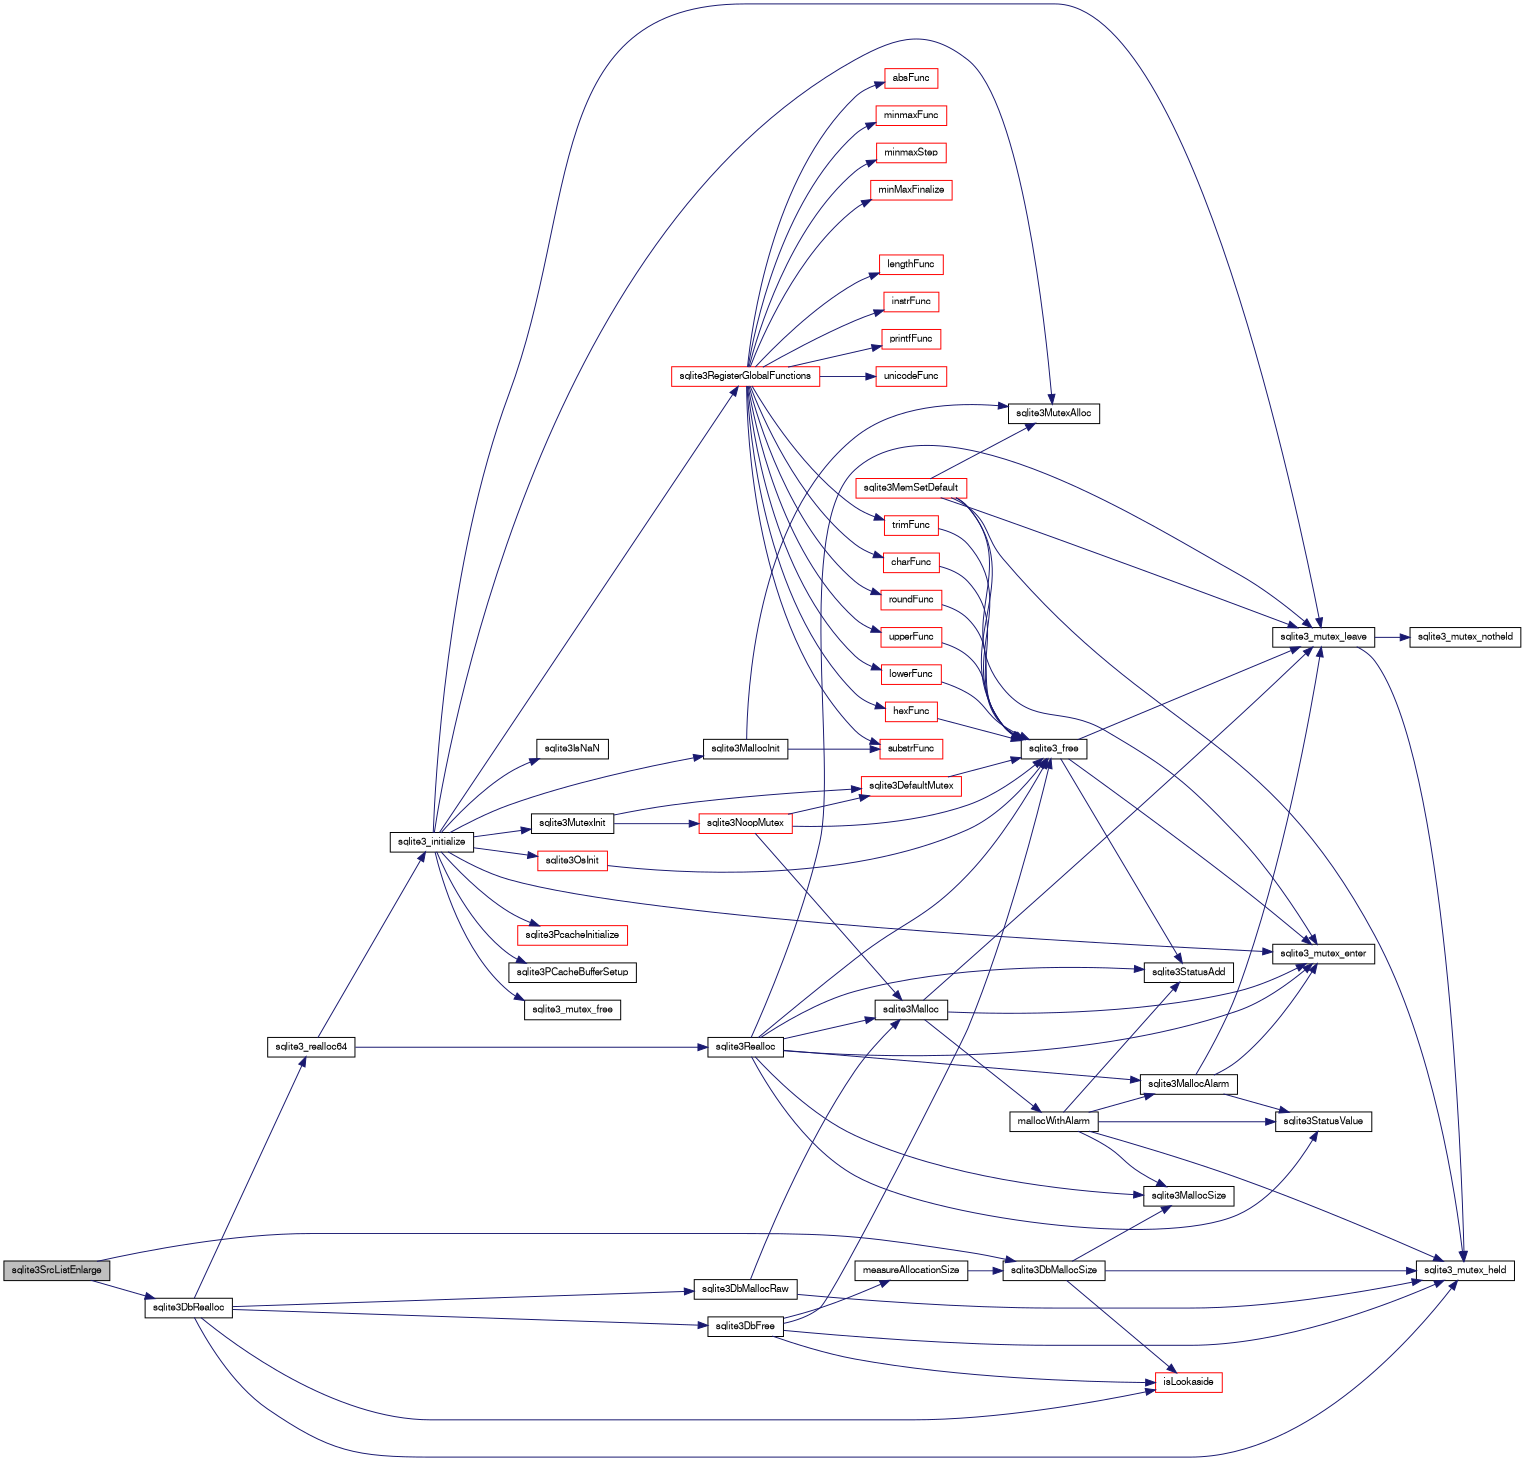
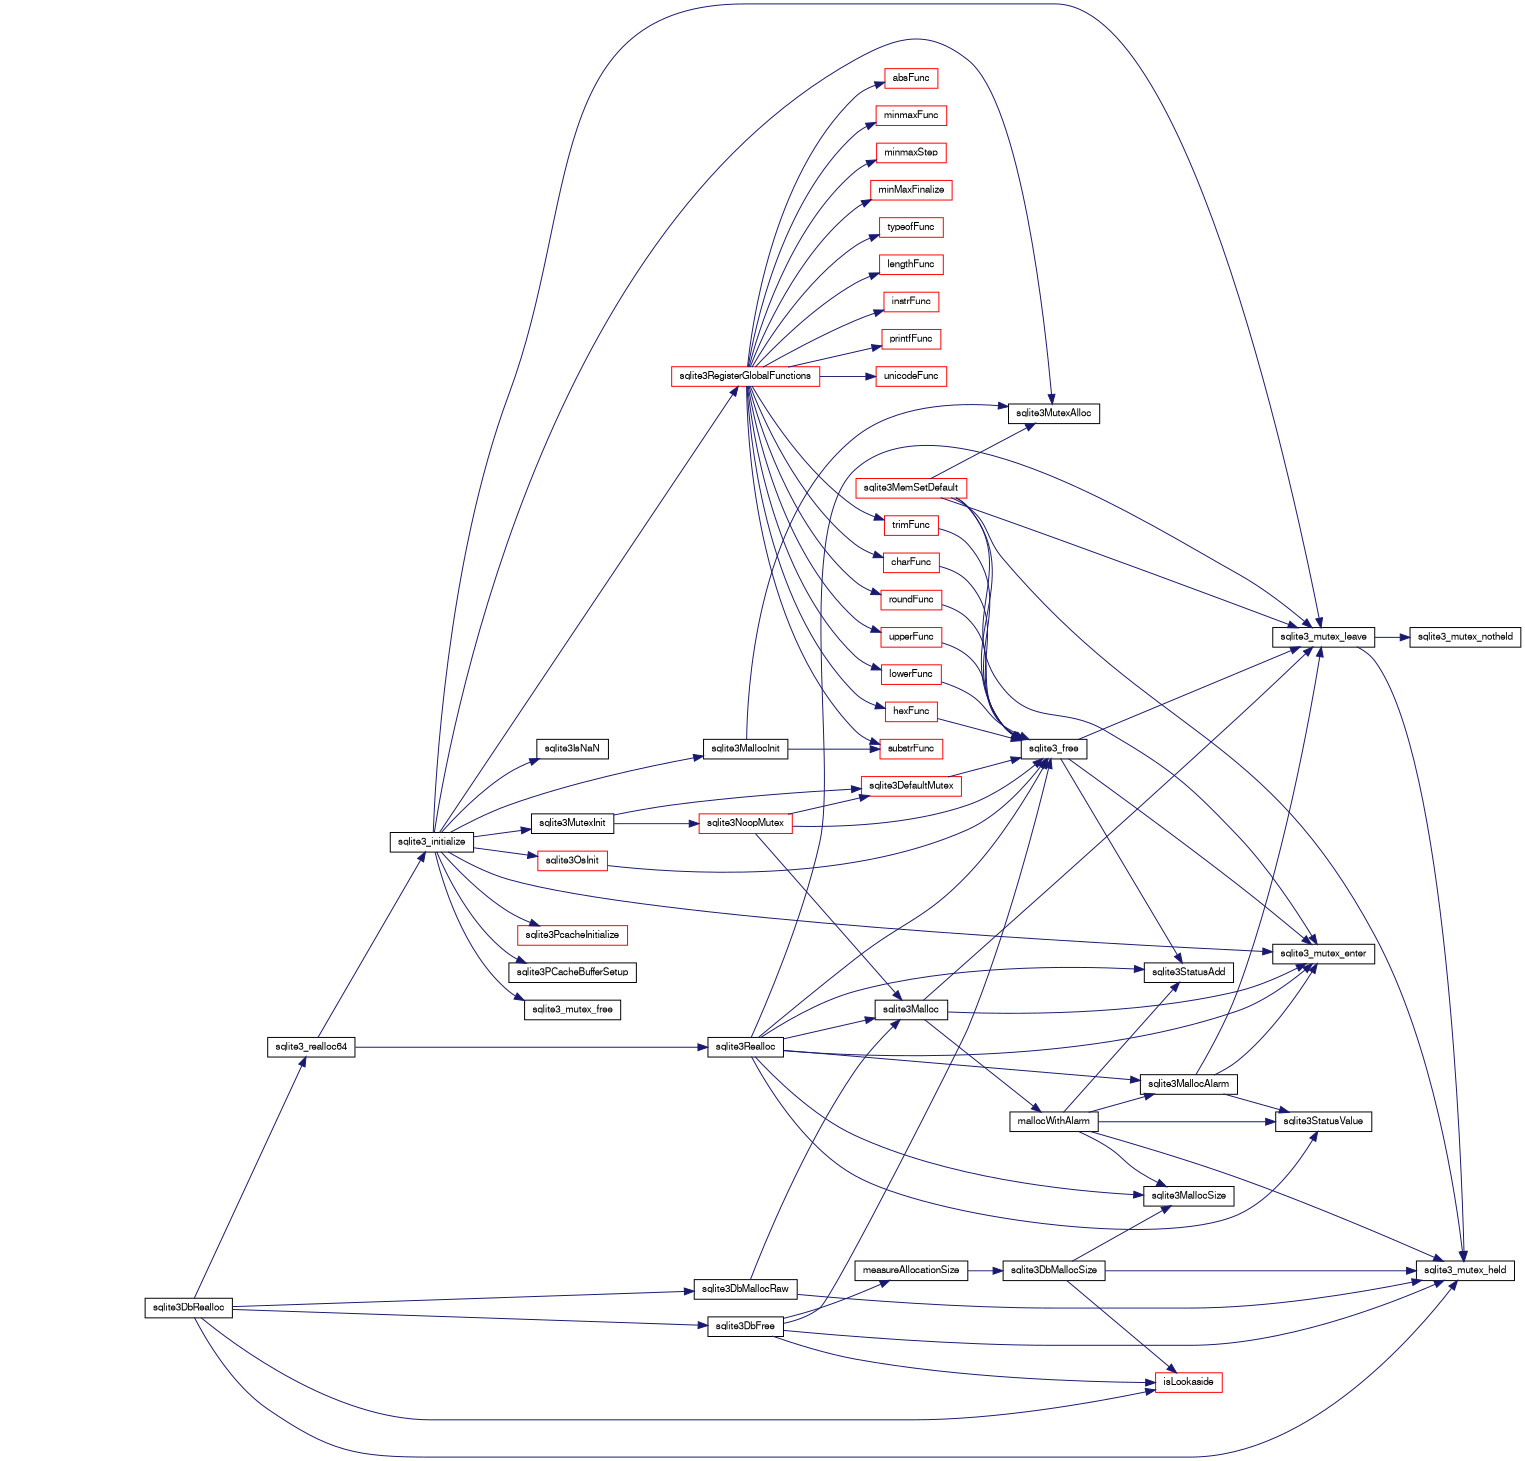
node "typeofFunc": added
node "sqlite3SrcListEnlarge": removed
